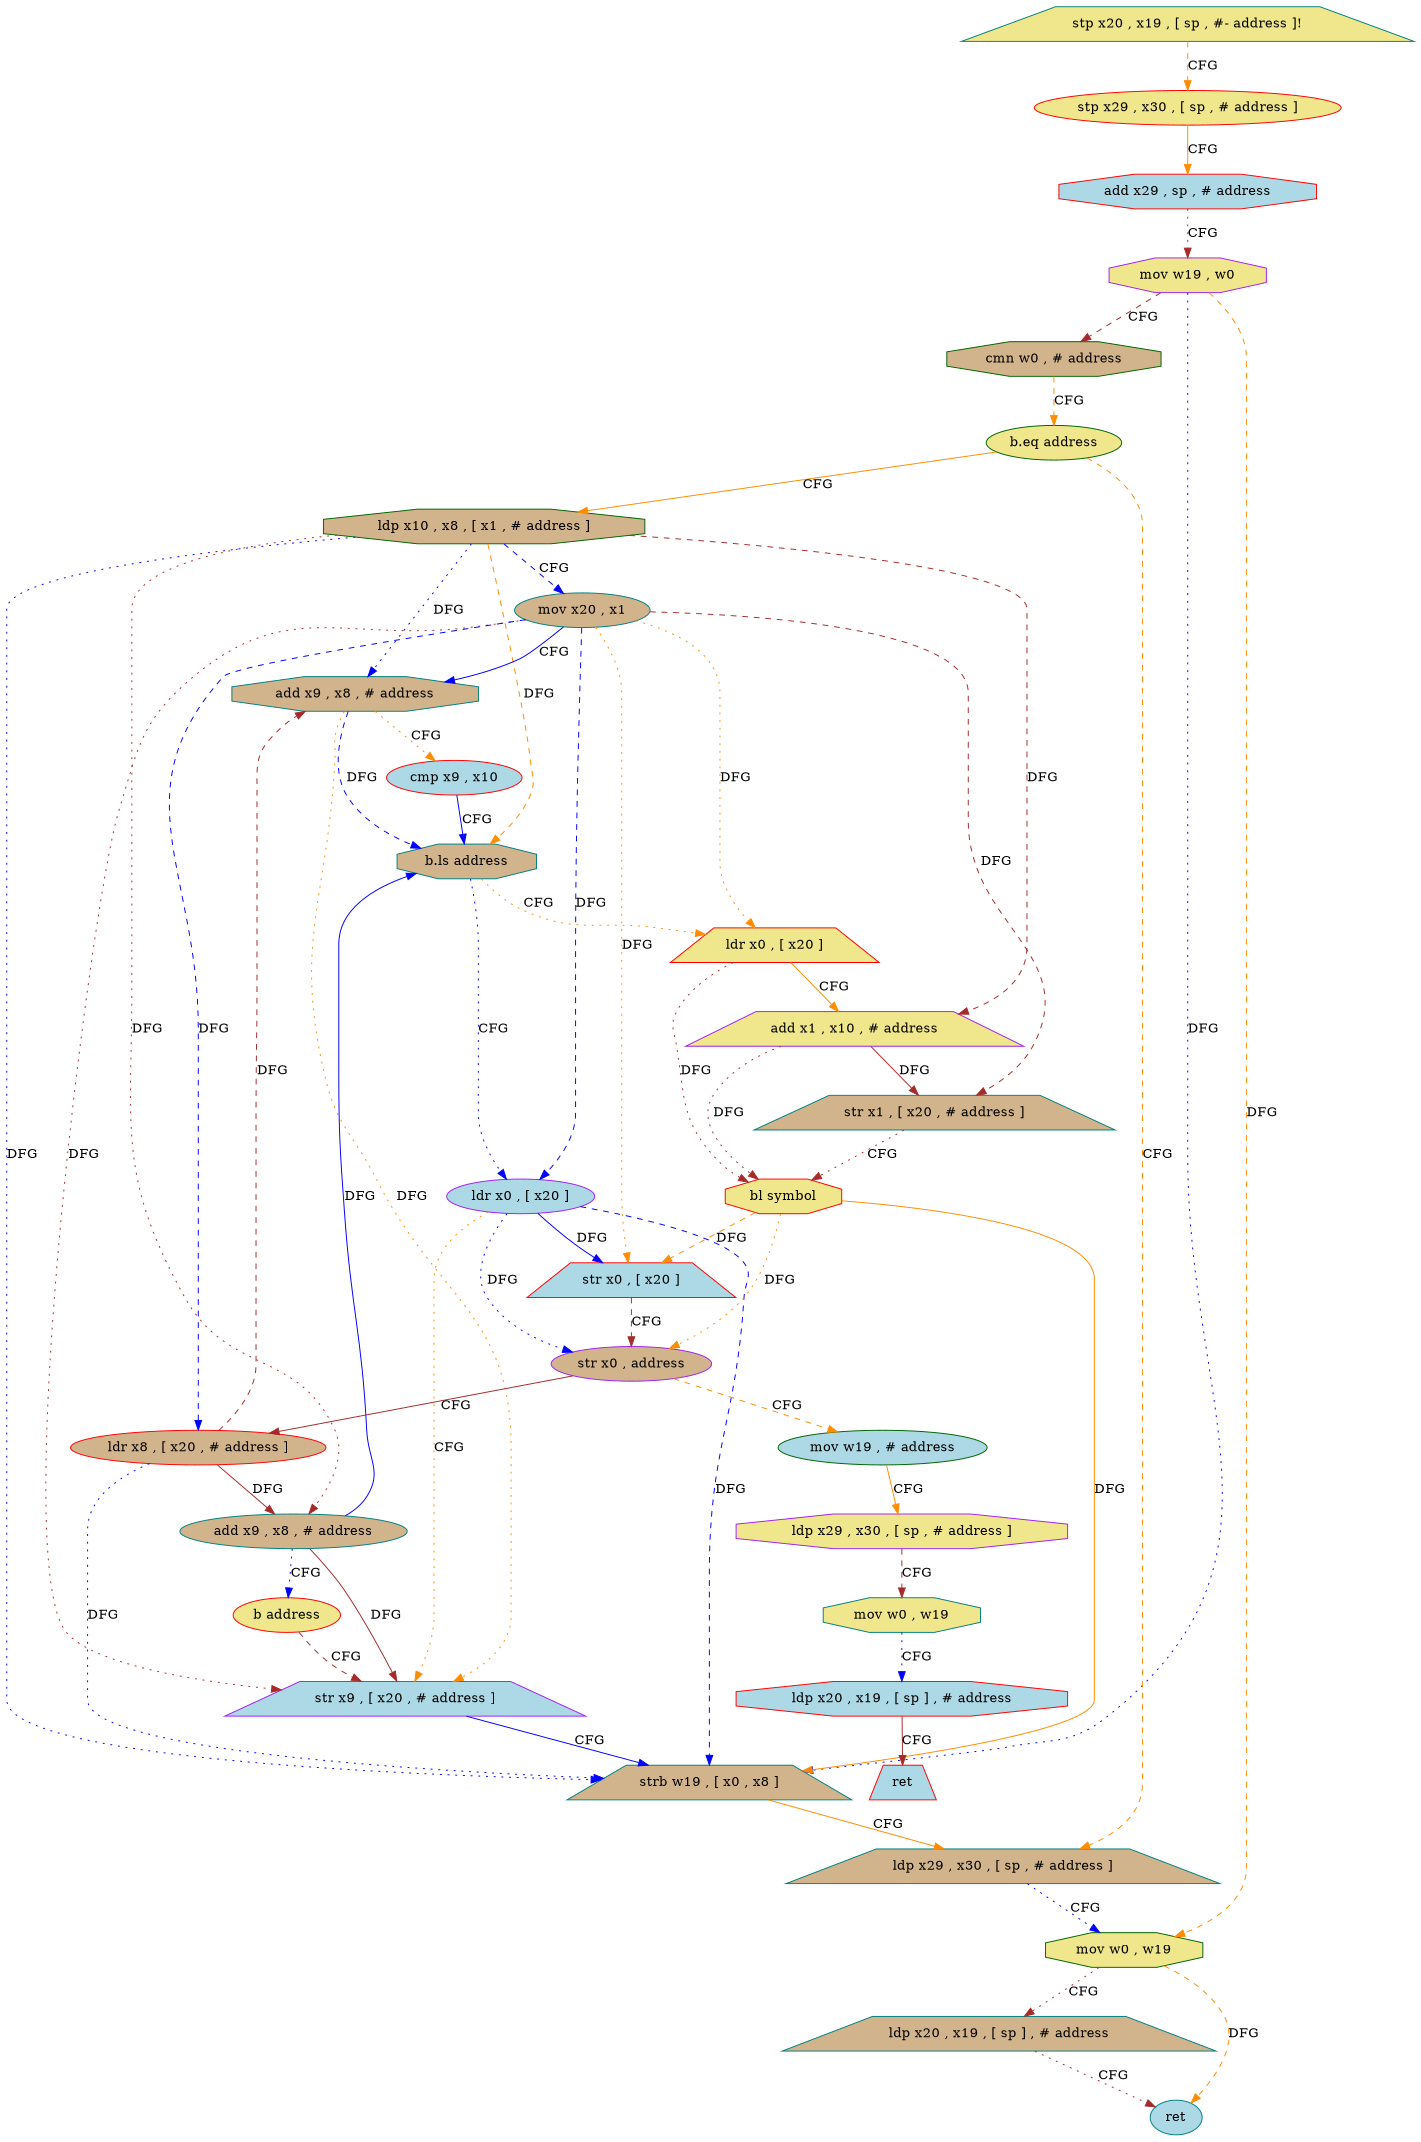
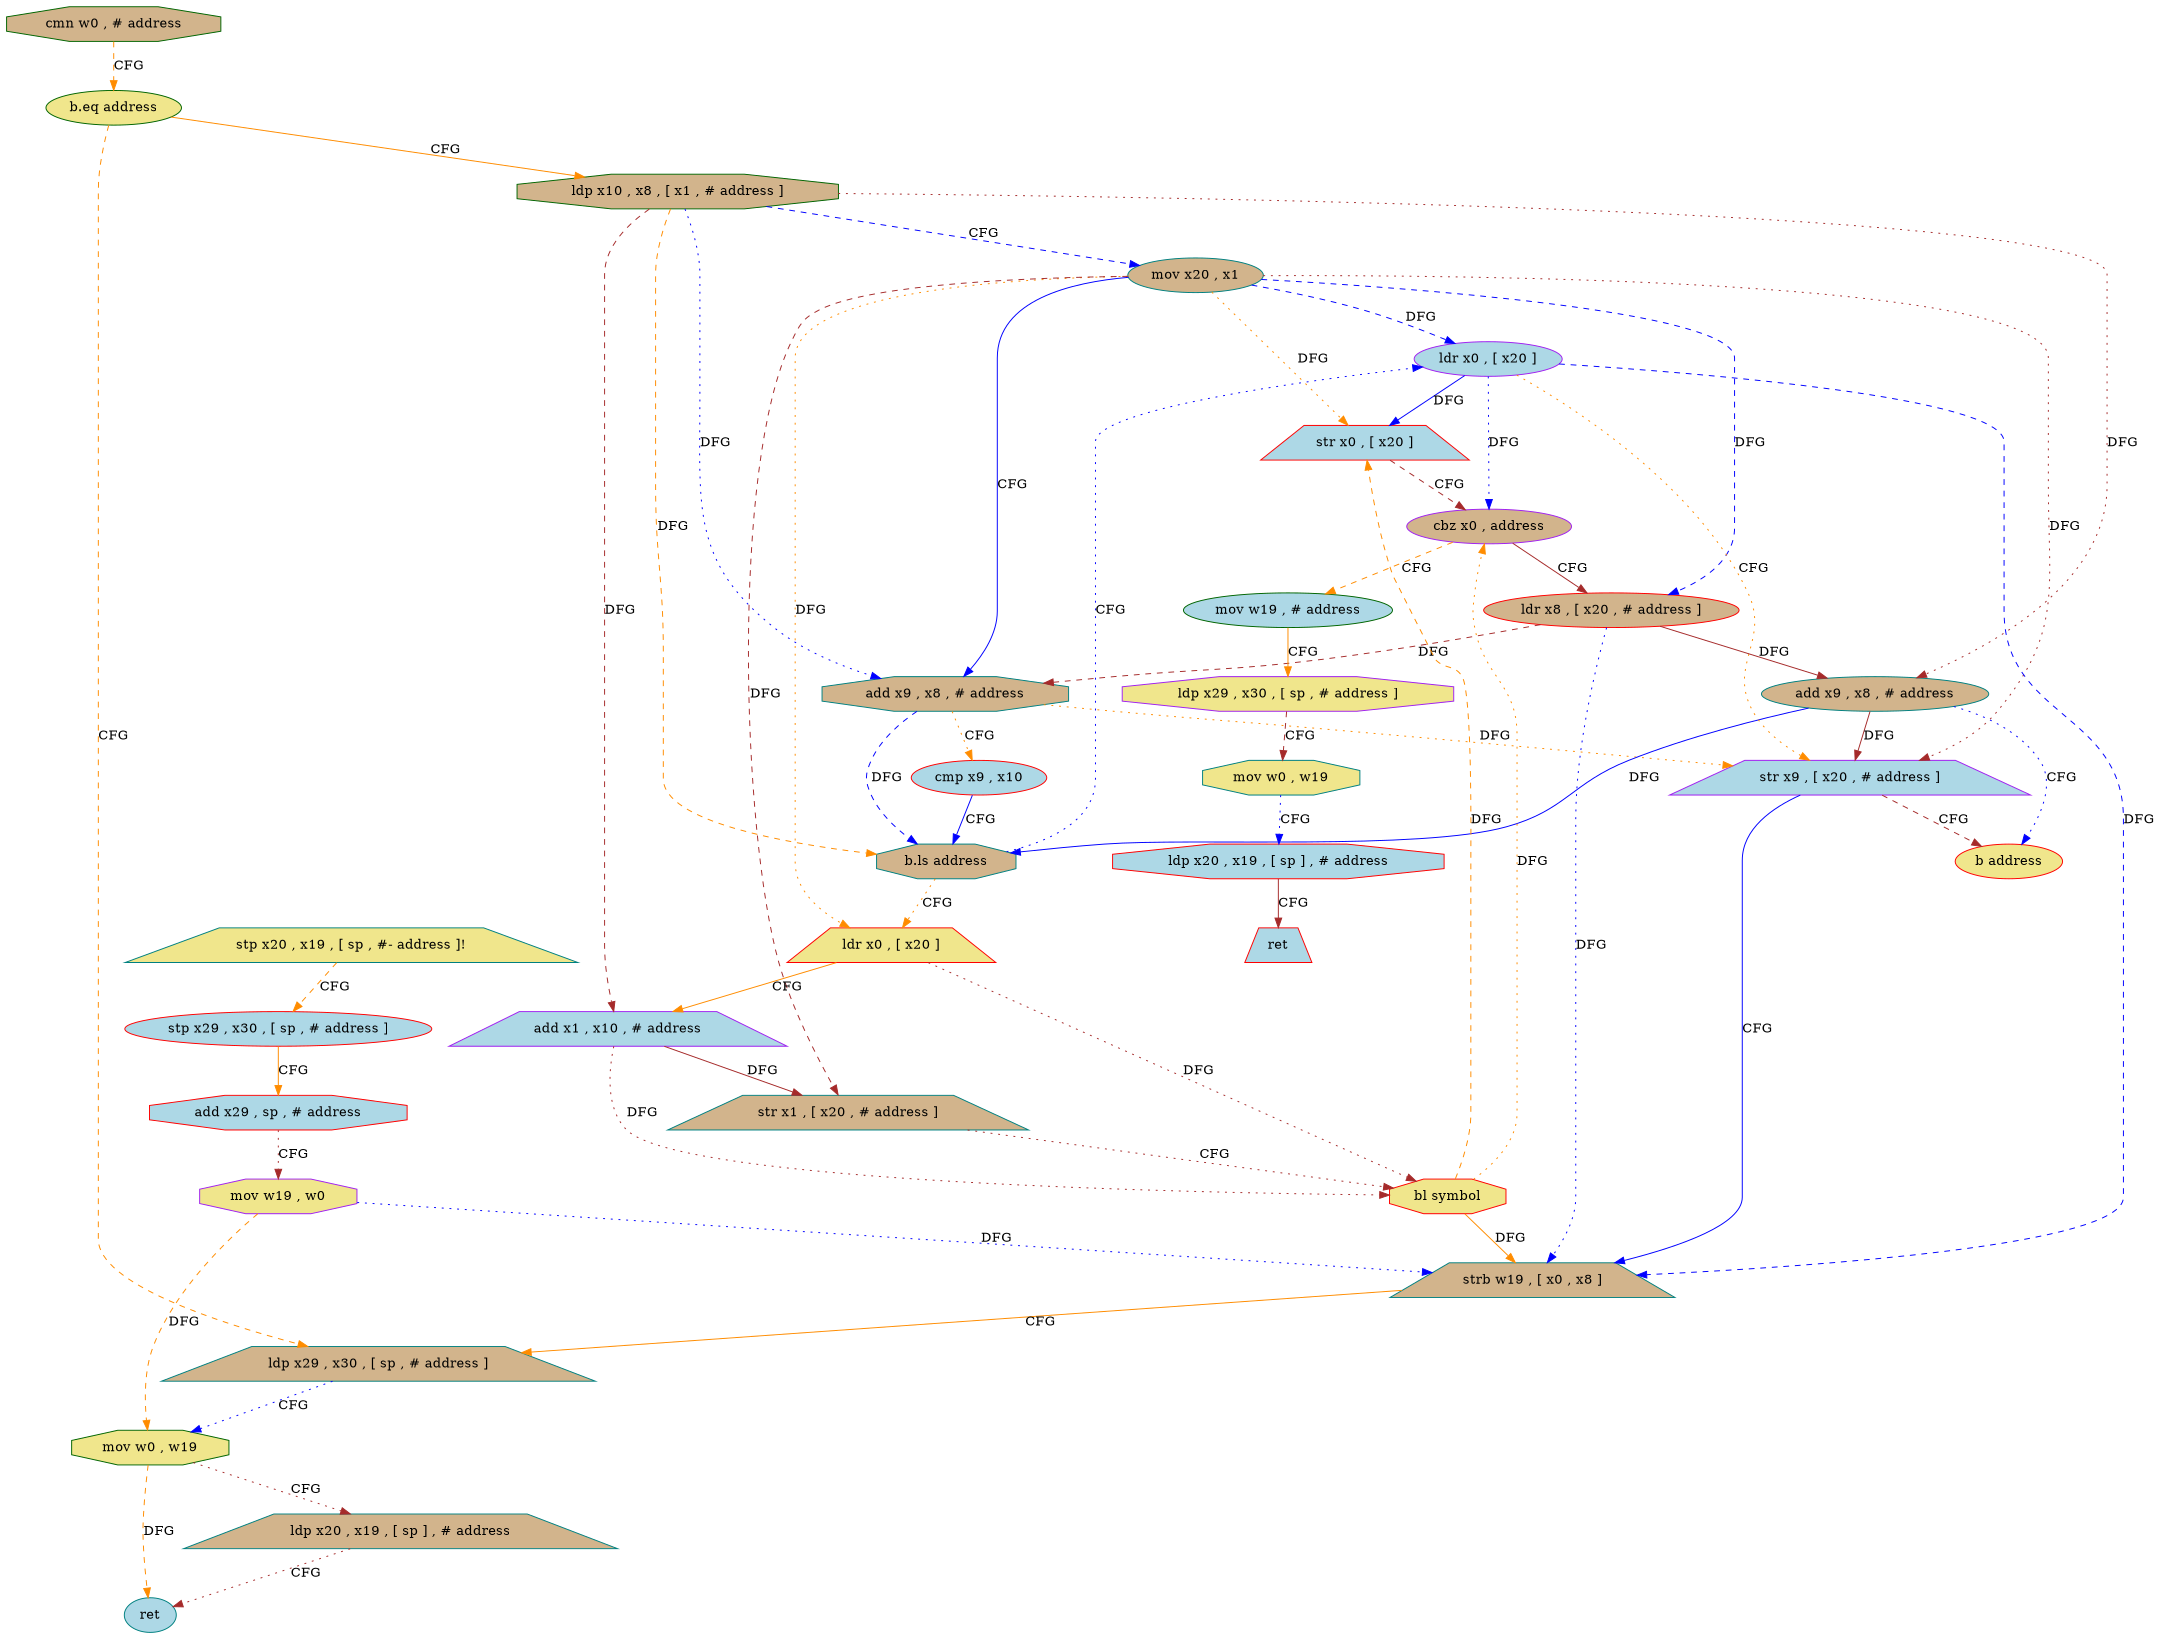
node "stp x29 , x30 , [ sp , # address ]": fillcolor khaki -> lightblue
edge "mov w19 , w0" -> "cmn w0 , # address": removed, label "CFG"
node "add x1 , x10 , # address": fillcolor khaki -> lightblue
edge "ldp x10 , x8 , [ x1 , # address ]" -> "strb w19 , [ x0 , x8 ]": removed, label "DFG"
node "str x0 , address": label "str x0 , address" -> "cbz x0 , address"
edge "b address" -> "str x9 , [ x20 , # address ]": reversed
